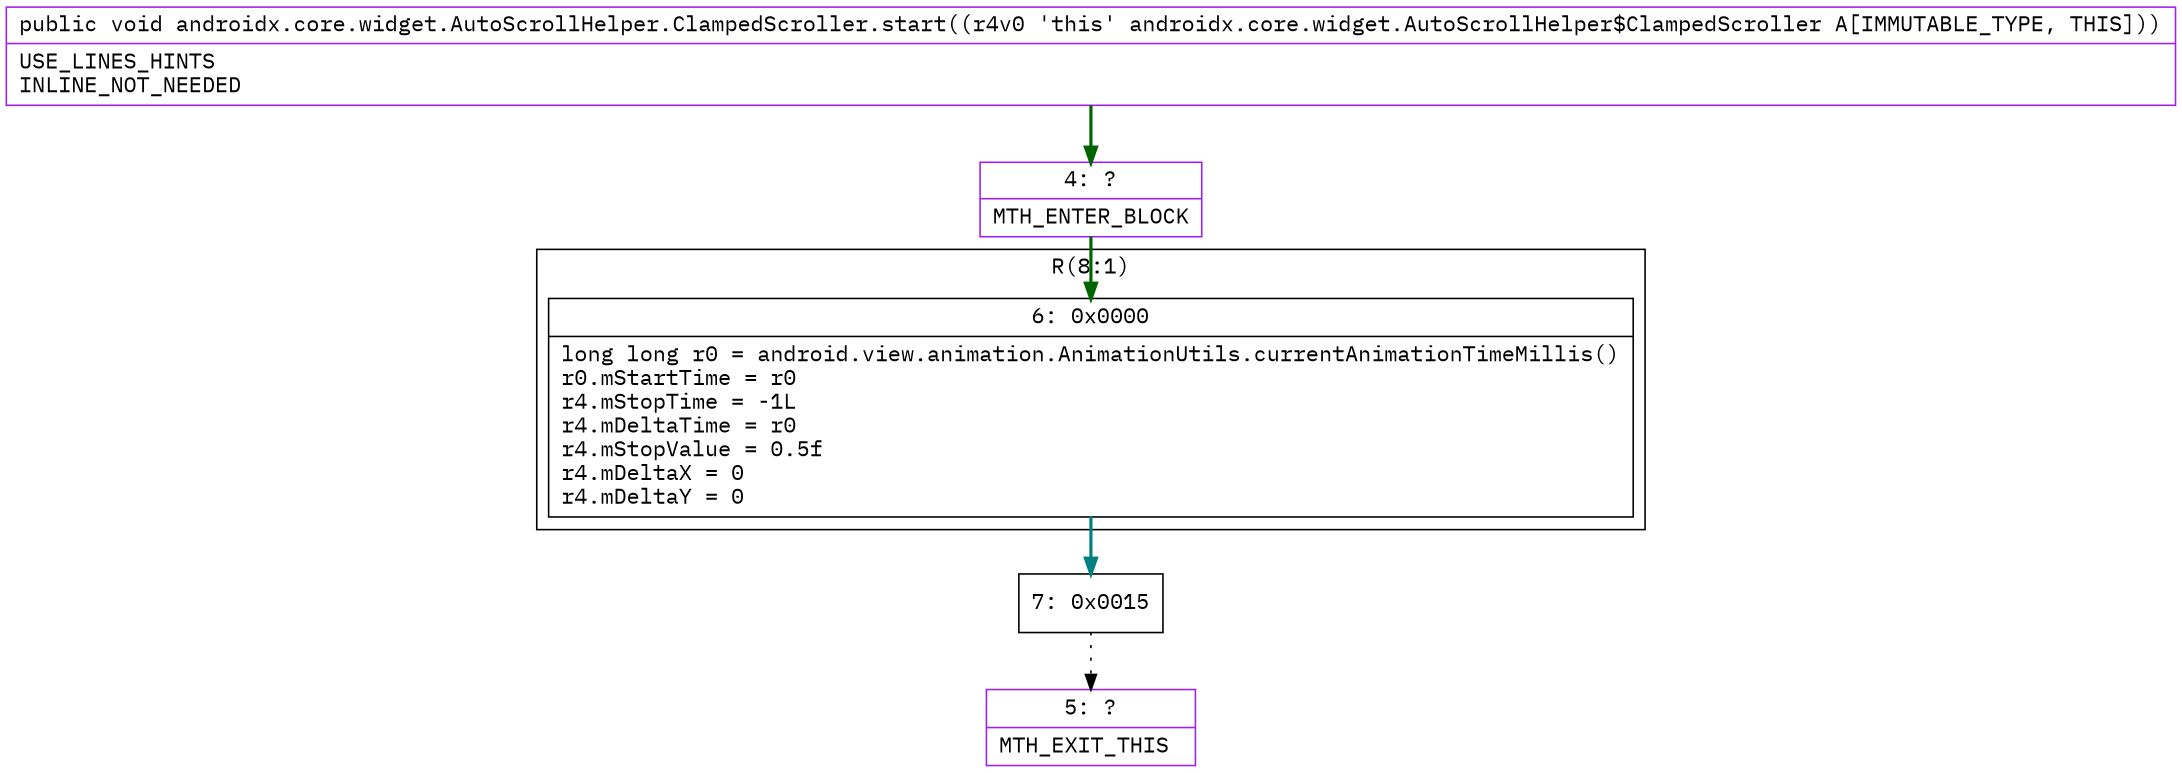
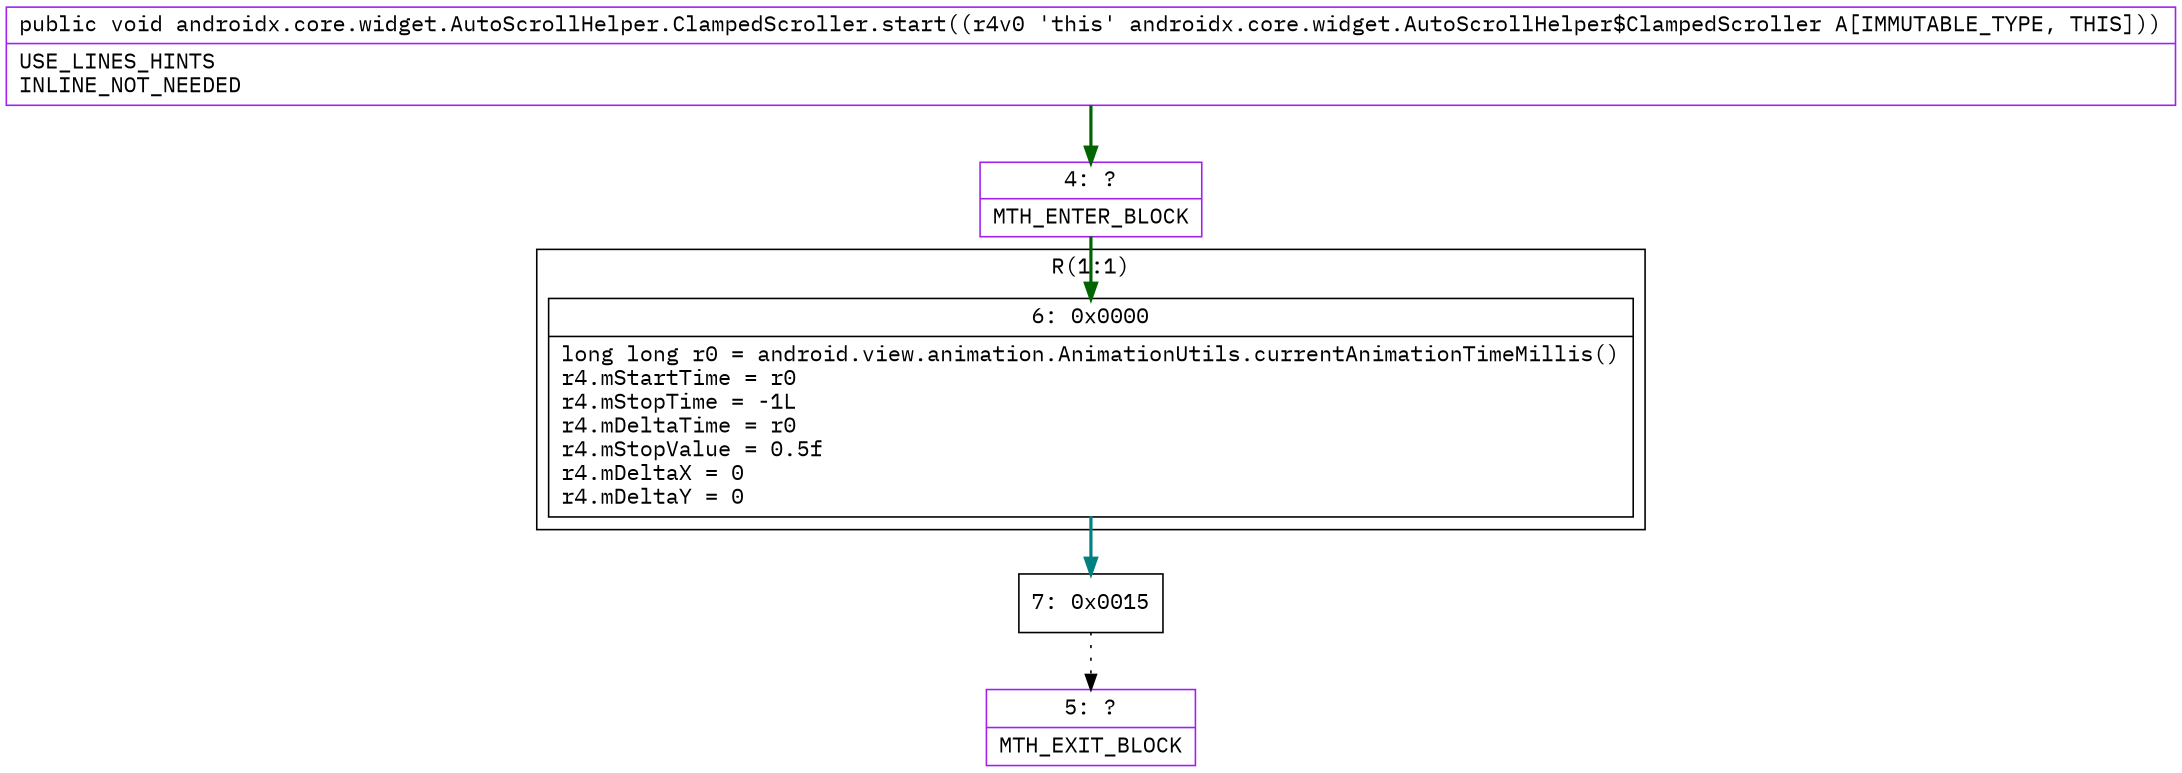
cluster "R(8:1)": label "R(8:1)" -> "R(1:1)"
node "6: 0x0000": text "r0.mStartTime = r0" -> "r4.mStartTime = r0"
node "5: ?": text "MTH_EXIT_THIS" -> "MTH_EXIT_BLOCK"
